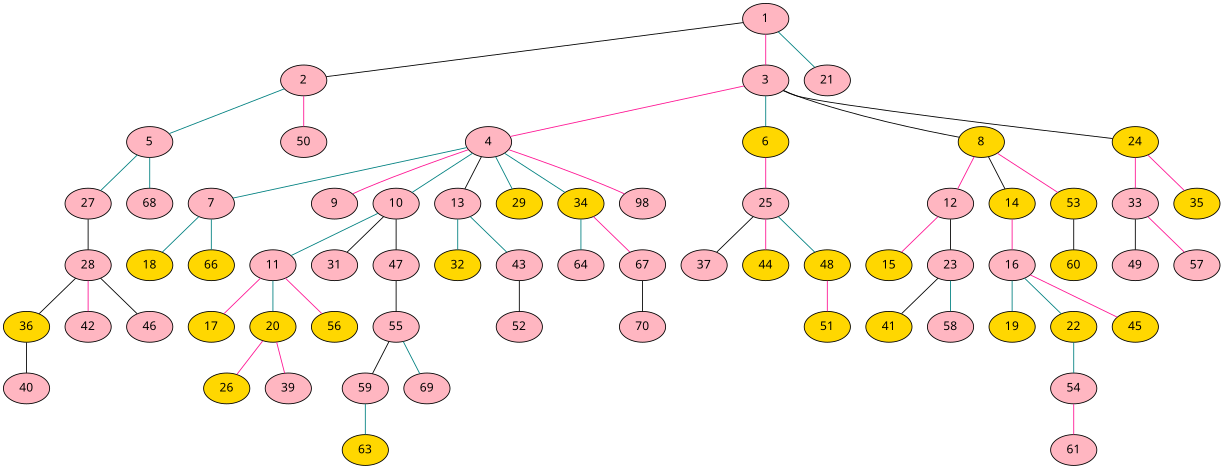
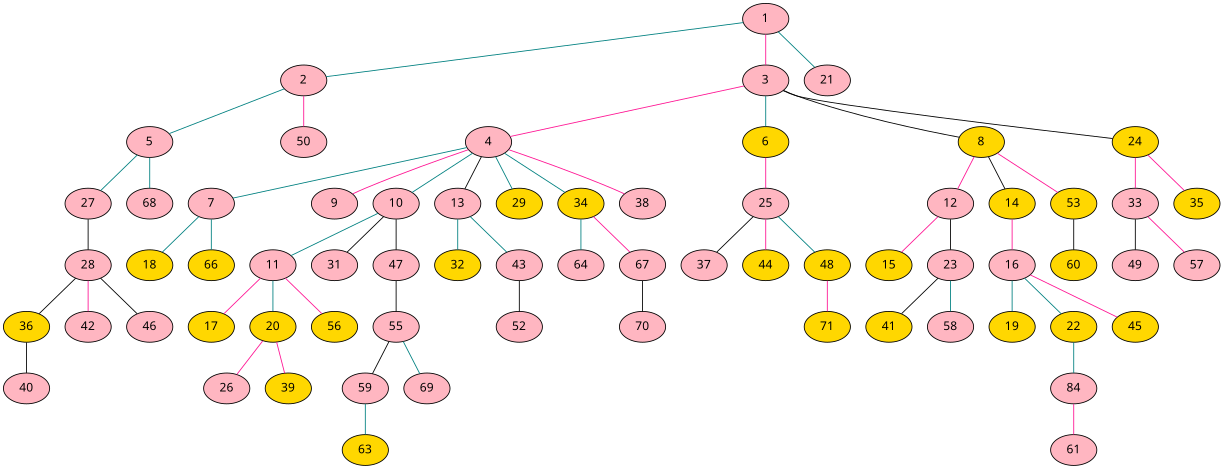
edge "1" -- "2": color black -> teal
node "98": label "98" -> "38"
node "51": label "51" -> "71"
node "26": fillcolor gold -> lightpink
node "39": fillcolor lightpink -> gold
node "54": label "54" -> "84"
